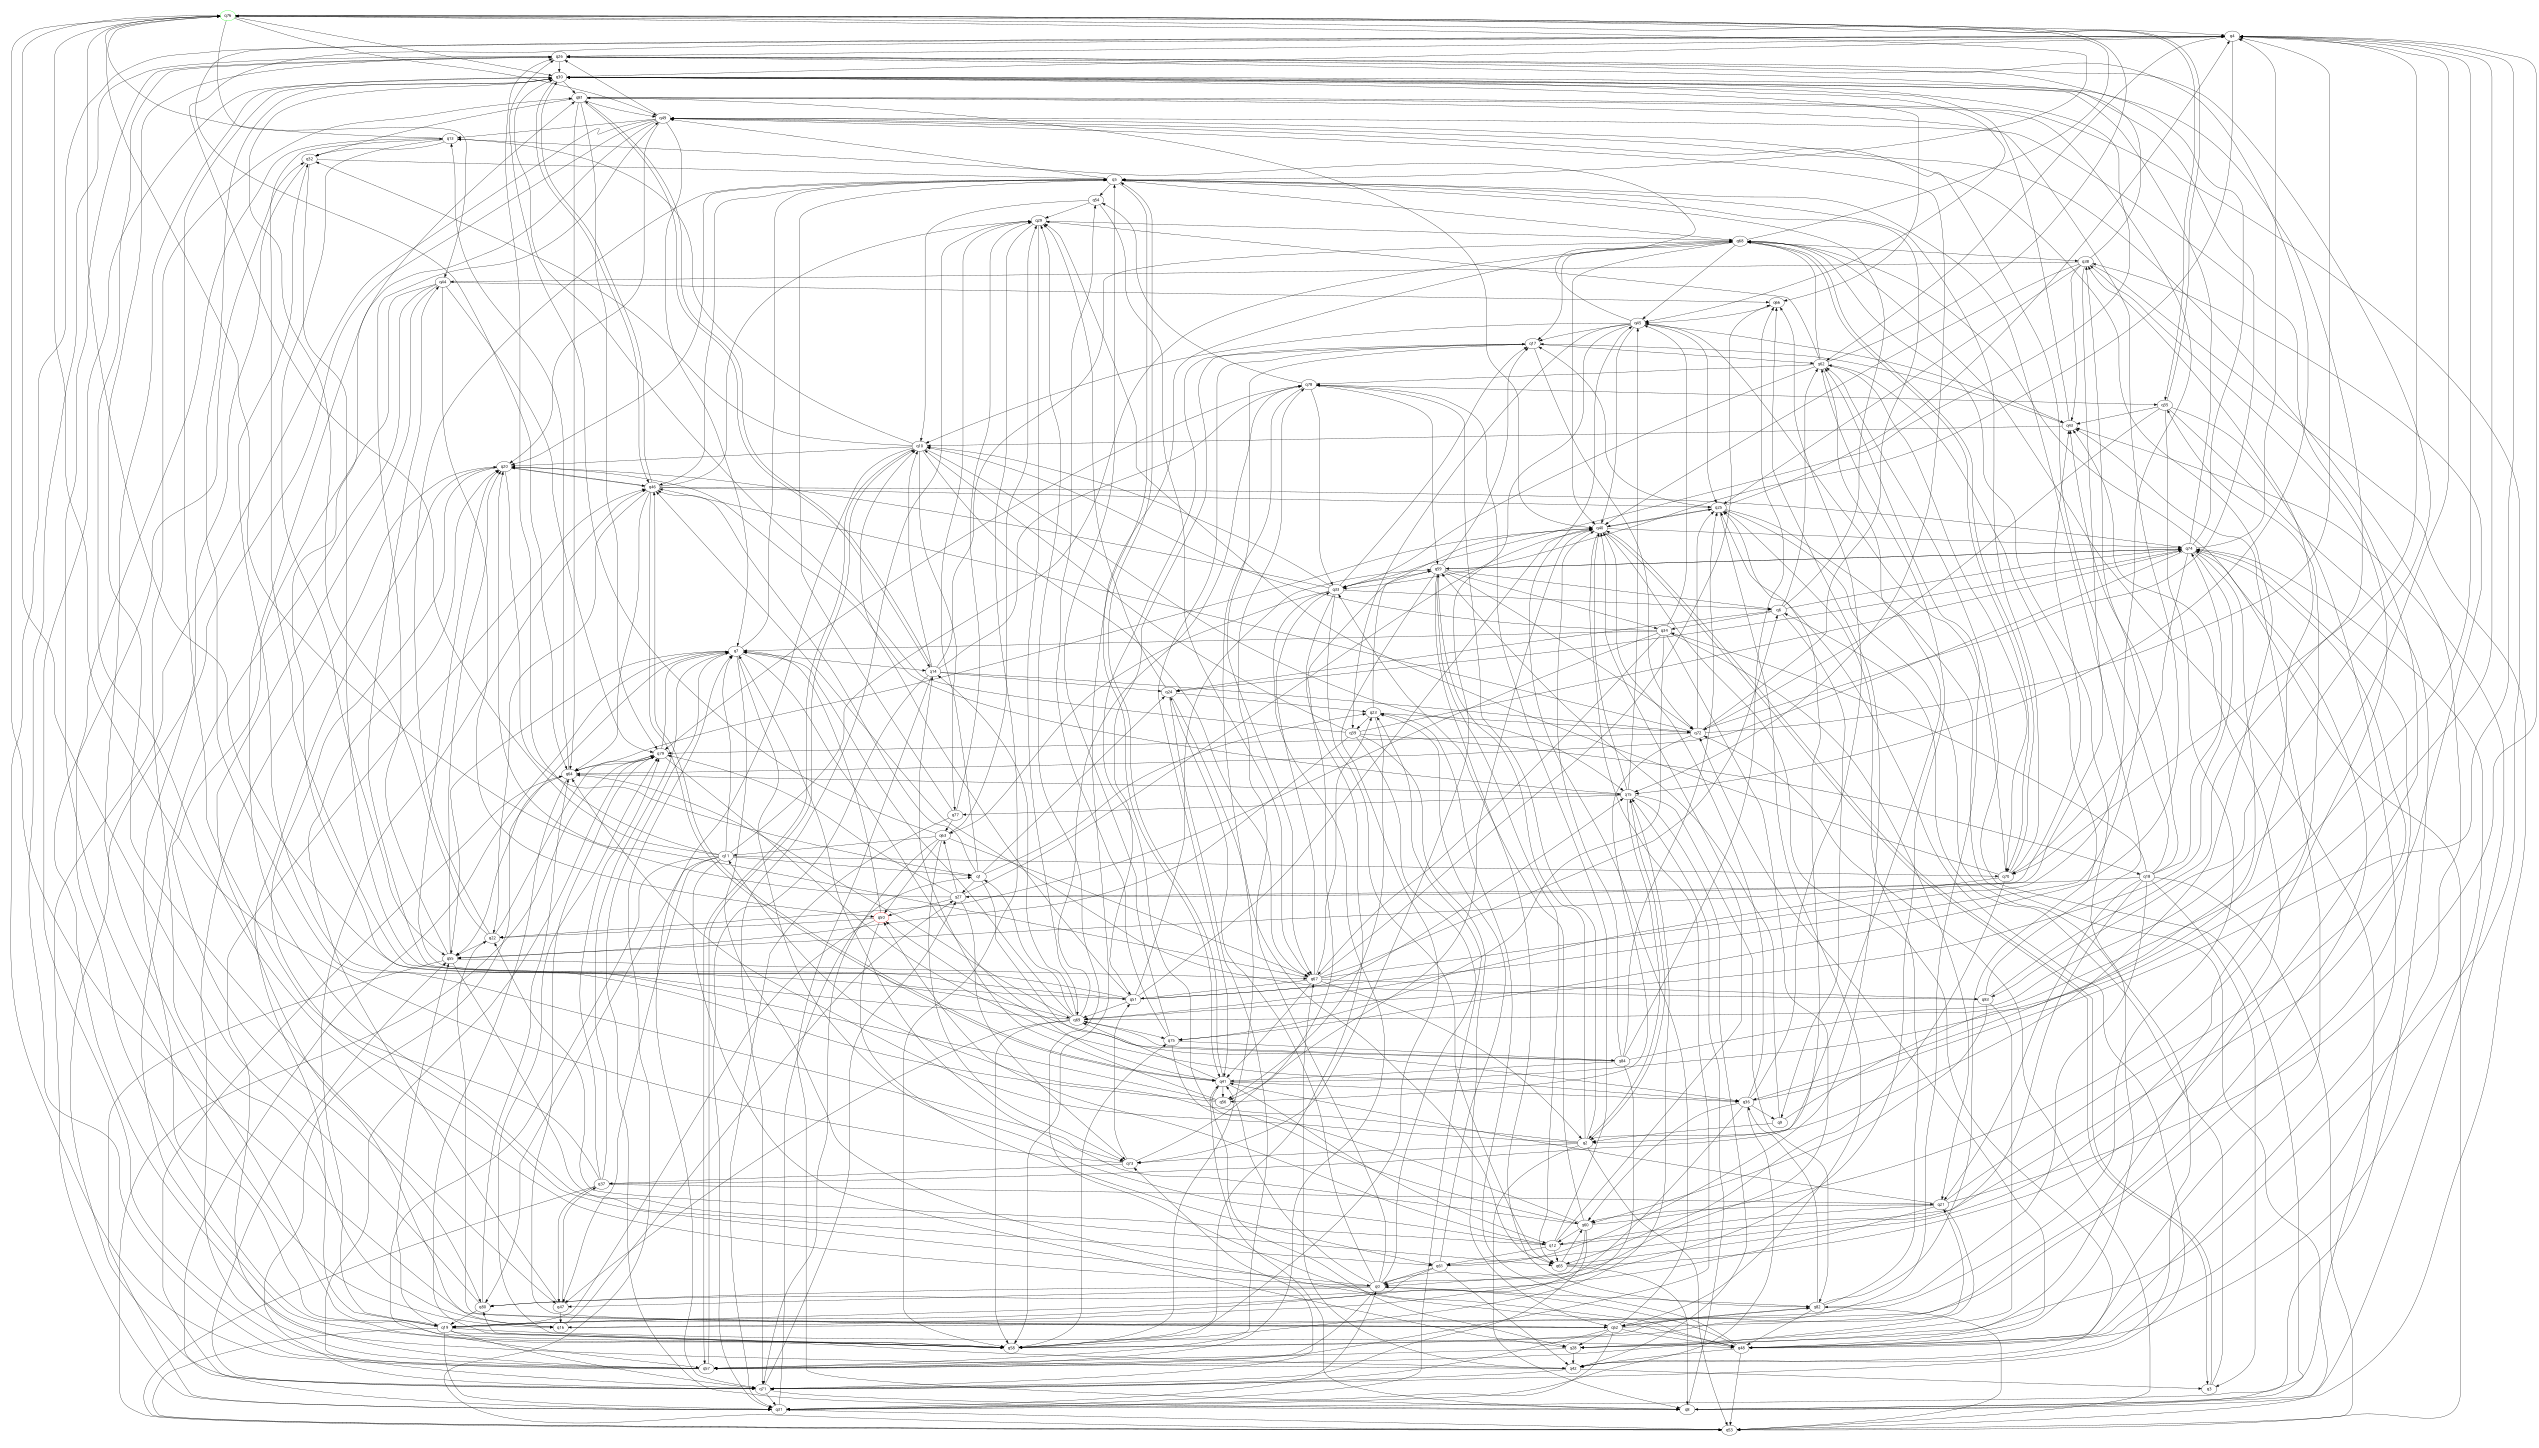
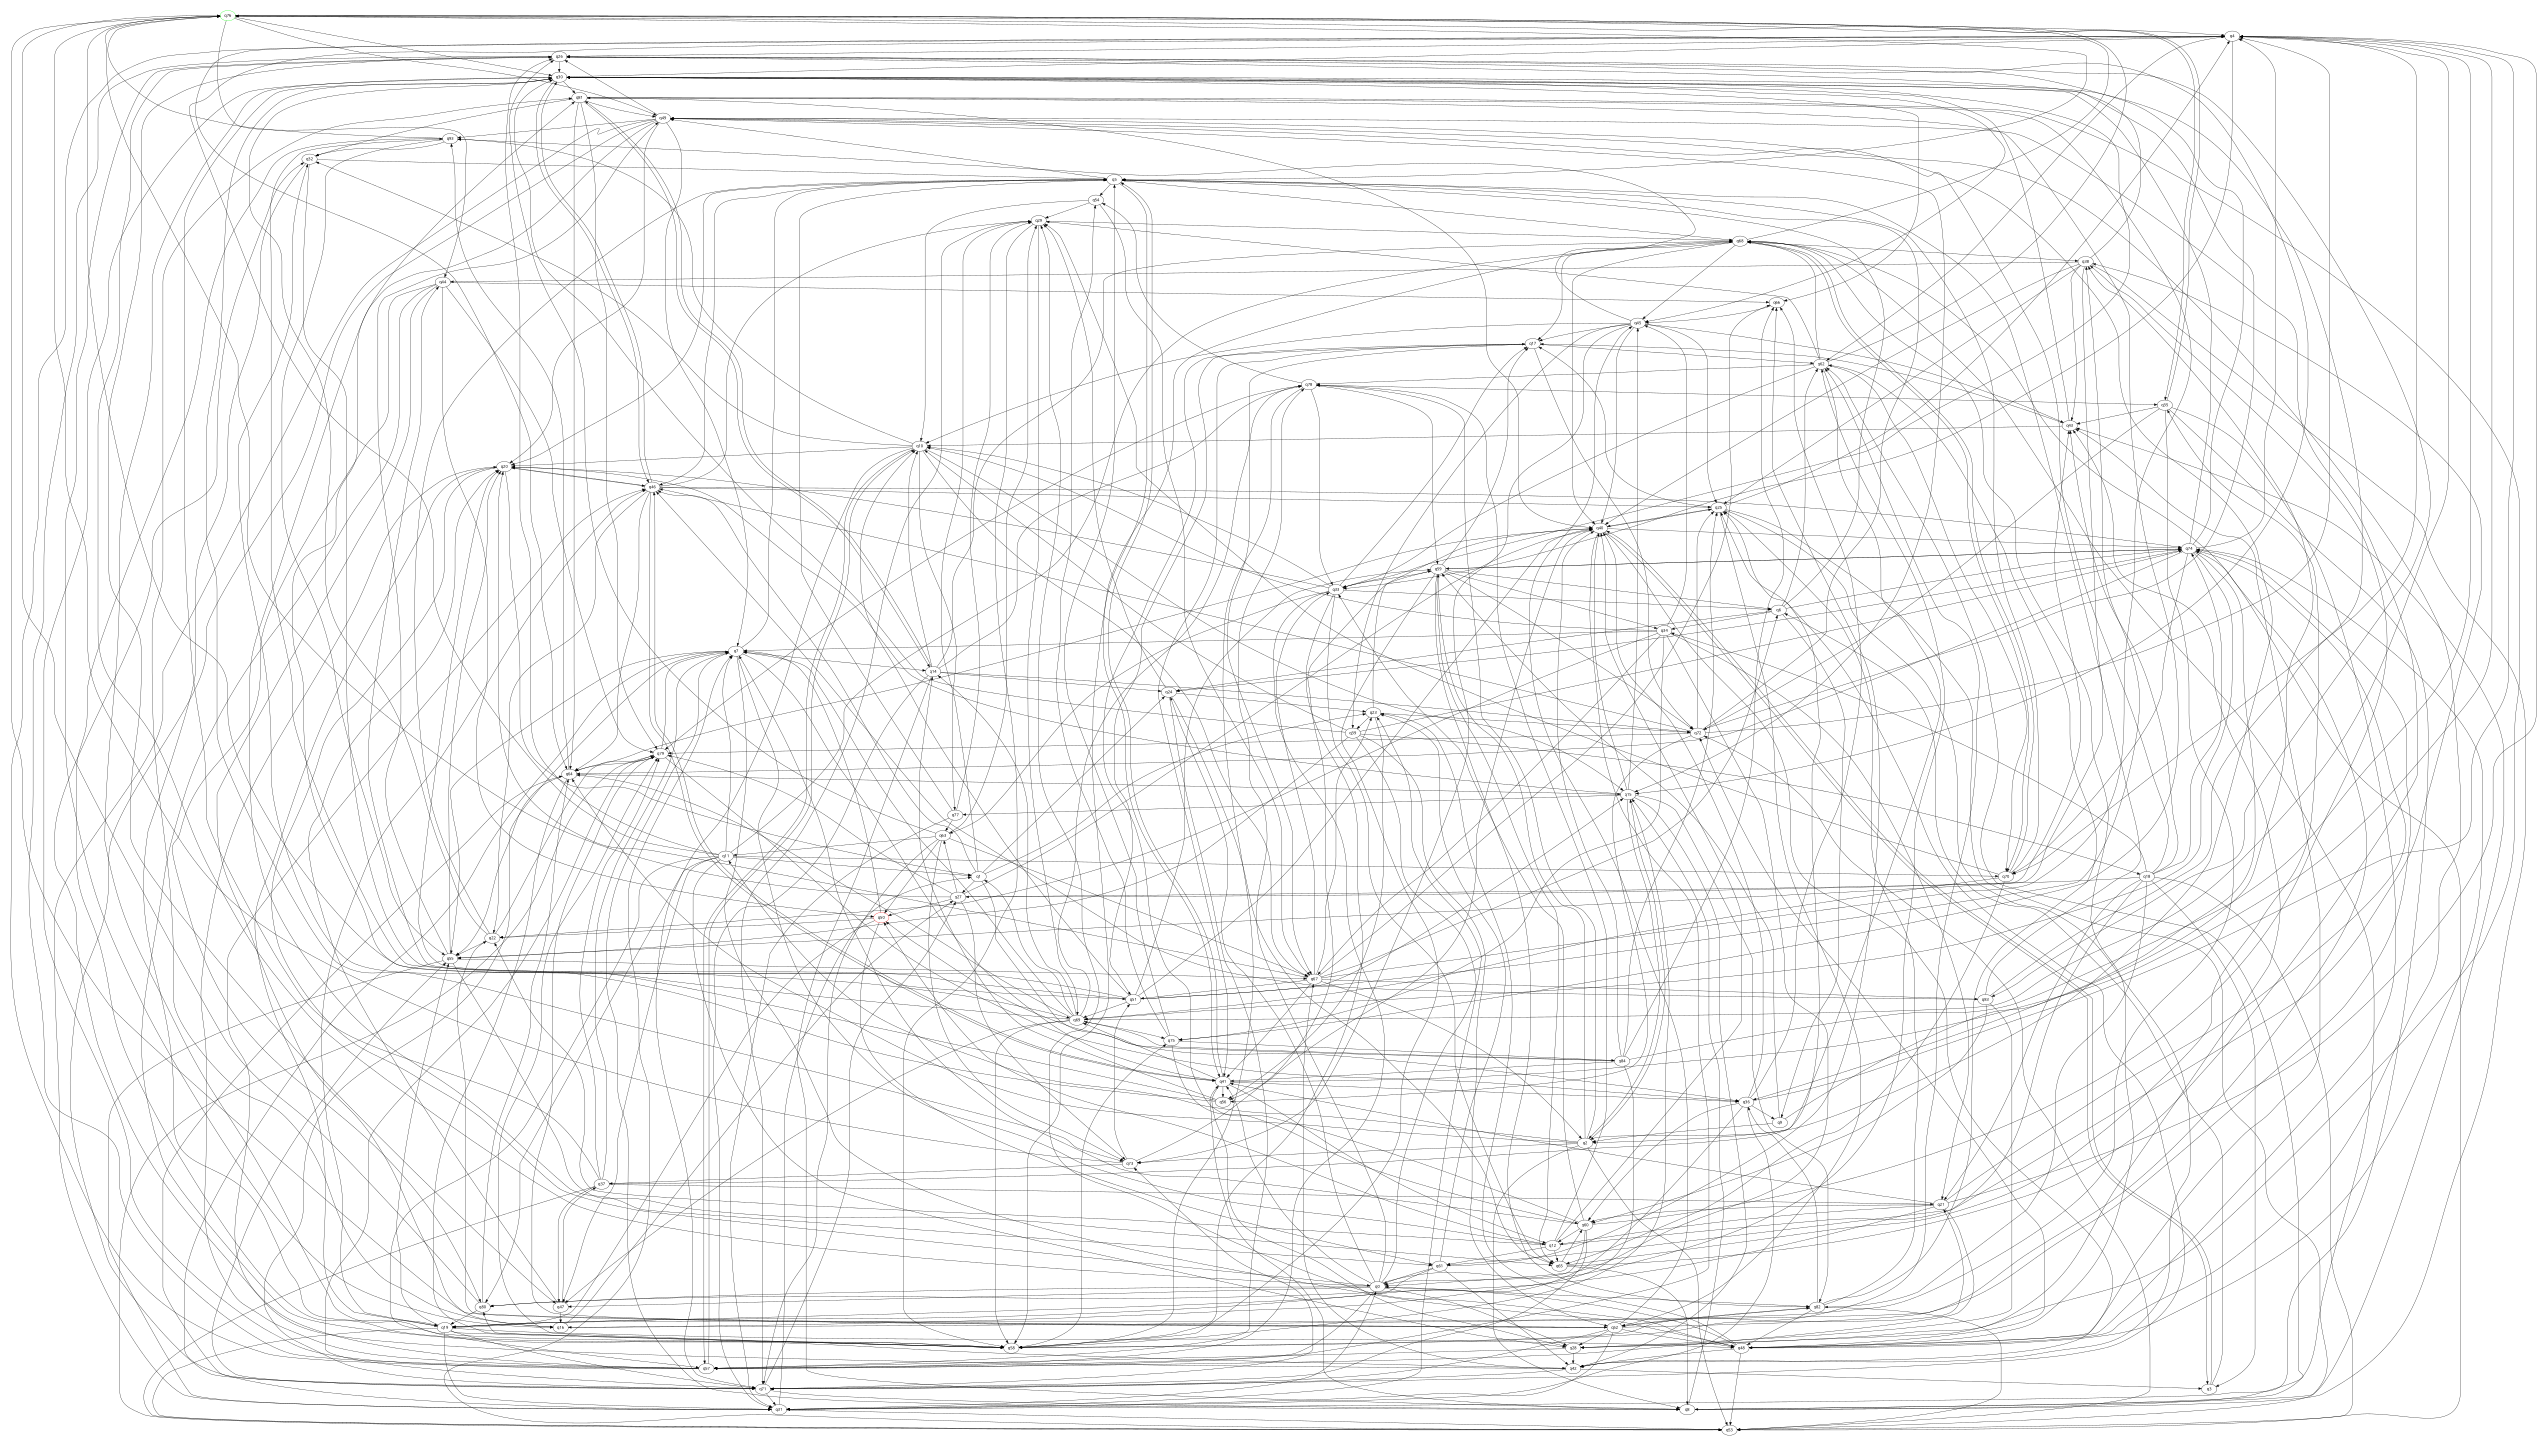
node "q13": label "q13" -> "q93"
edge "q70" -> "q45": removed
edge "q0" -> "q28": added
